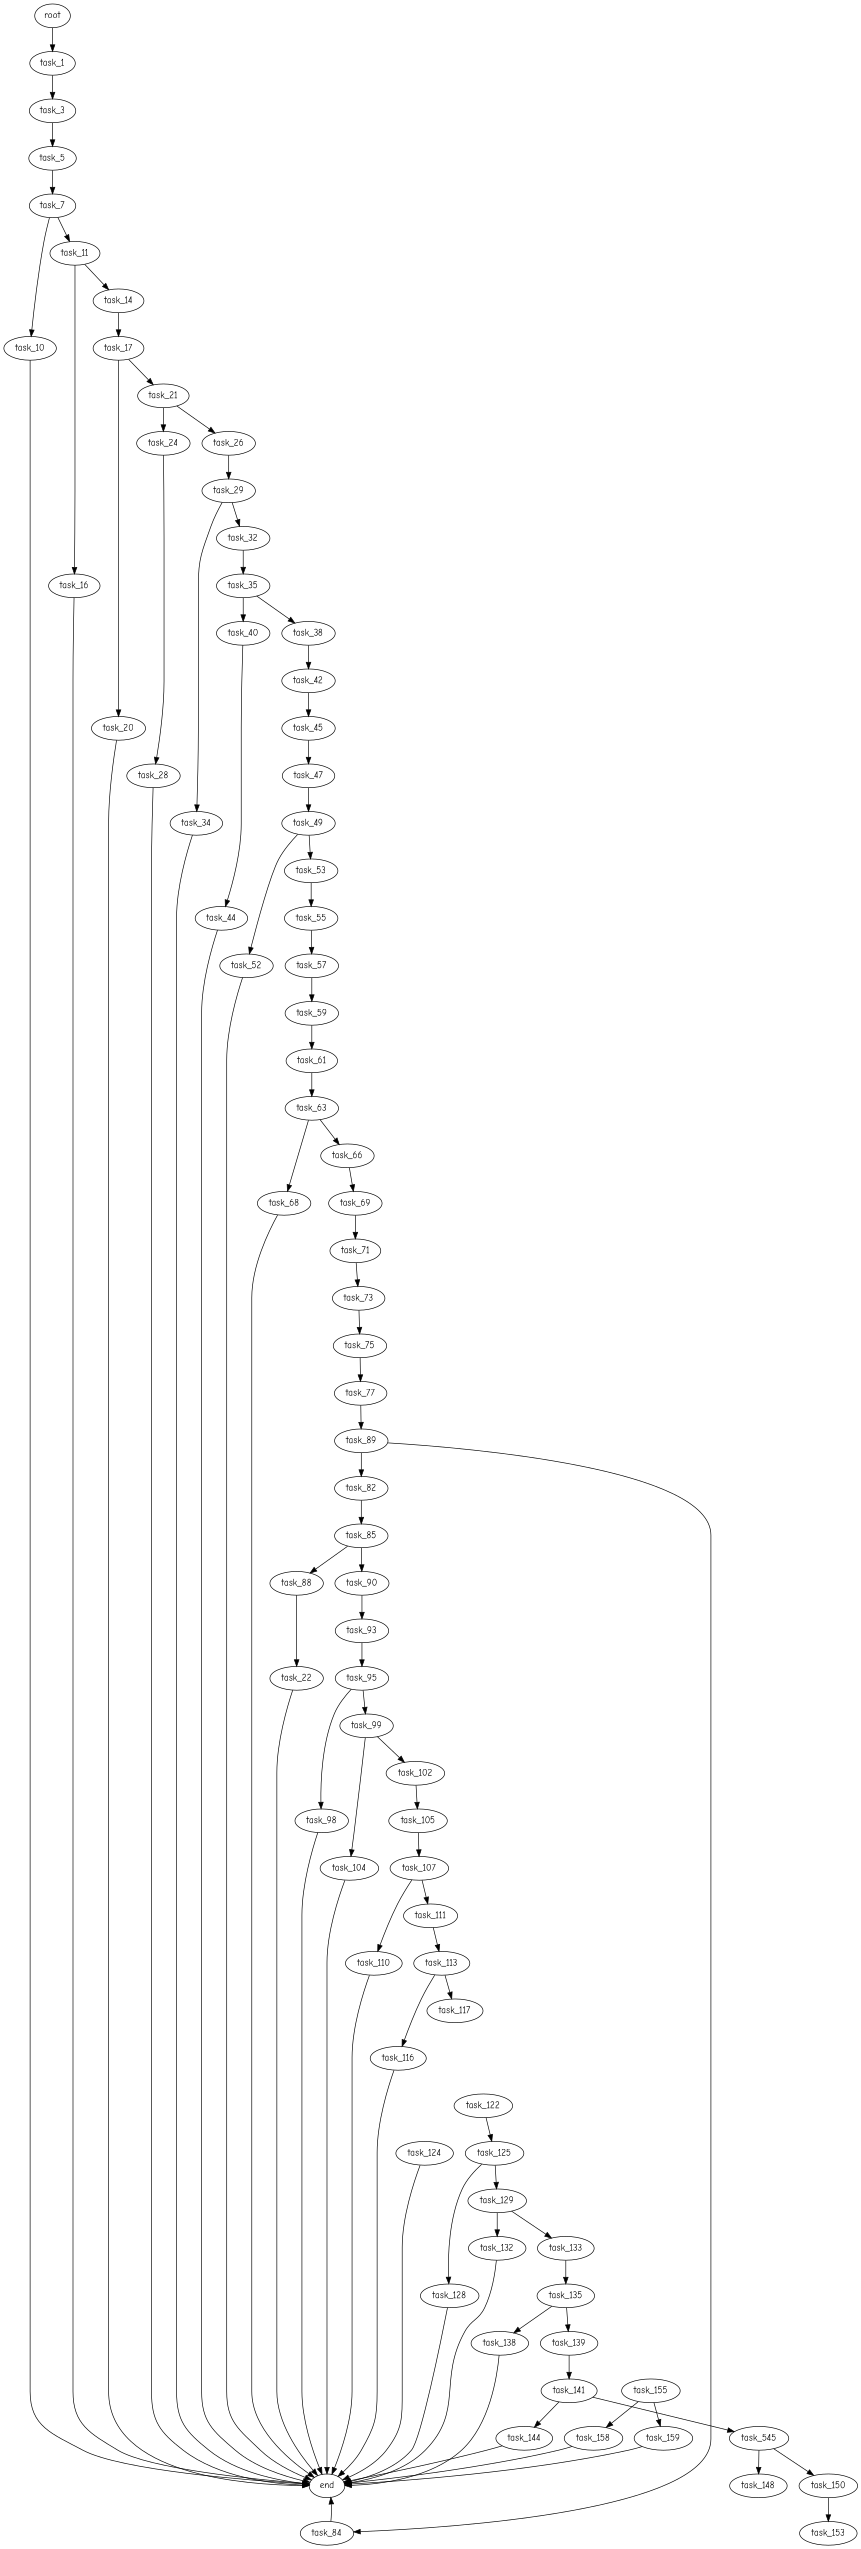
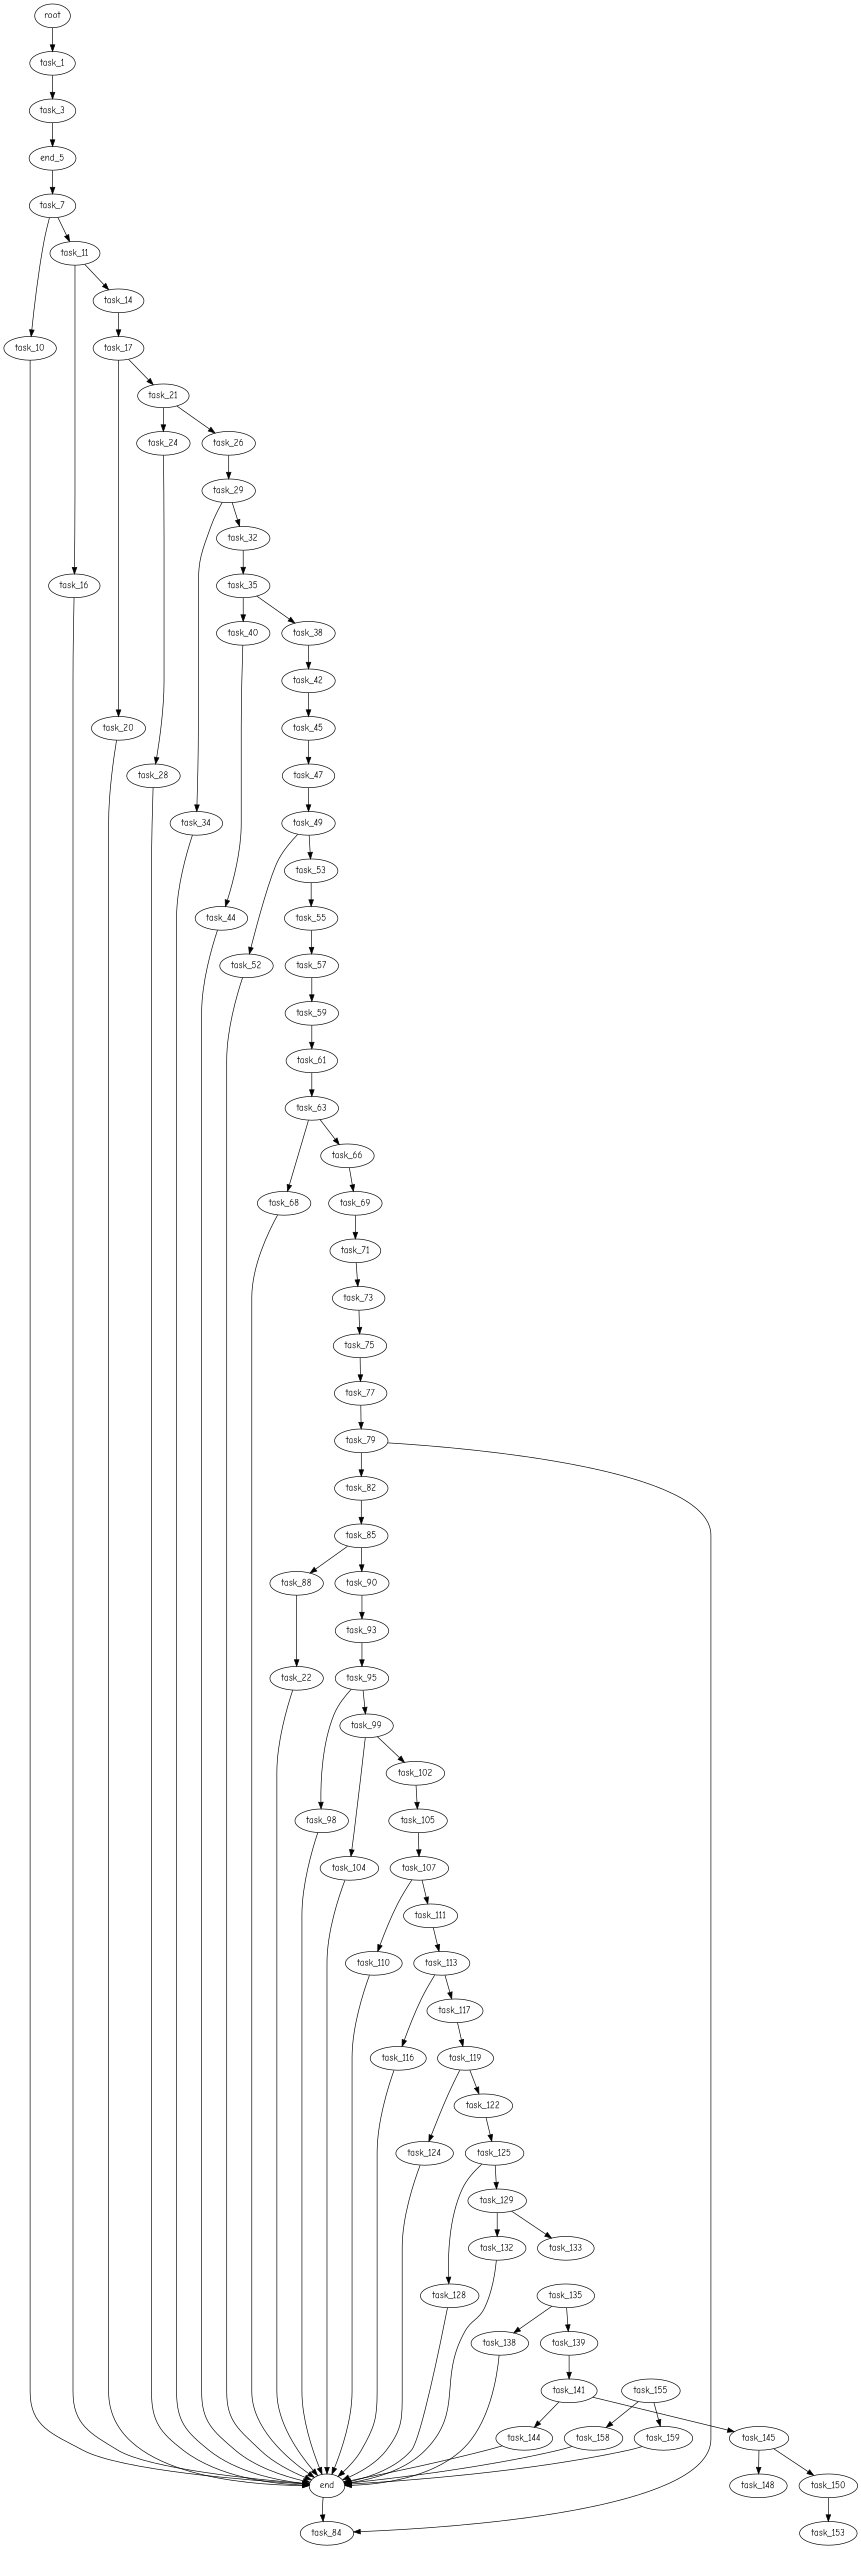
node "task_5": label "task_5" -> "end_5"
node "task_89": label "task_89" -> "task_79"
node "task_119": added
edge "task_133" -> "task_135": removed
node "task_545": label "task_545" -> "task_145"
edge "task_84" -> "end": reversed
